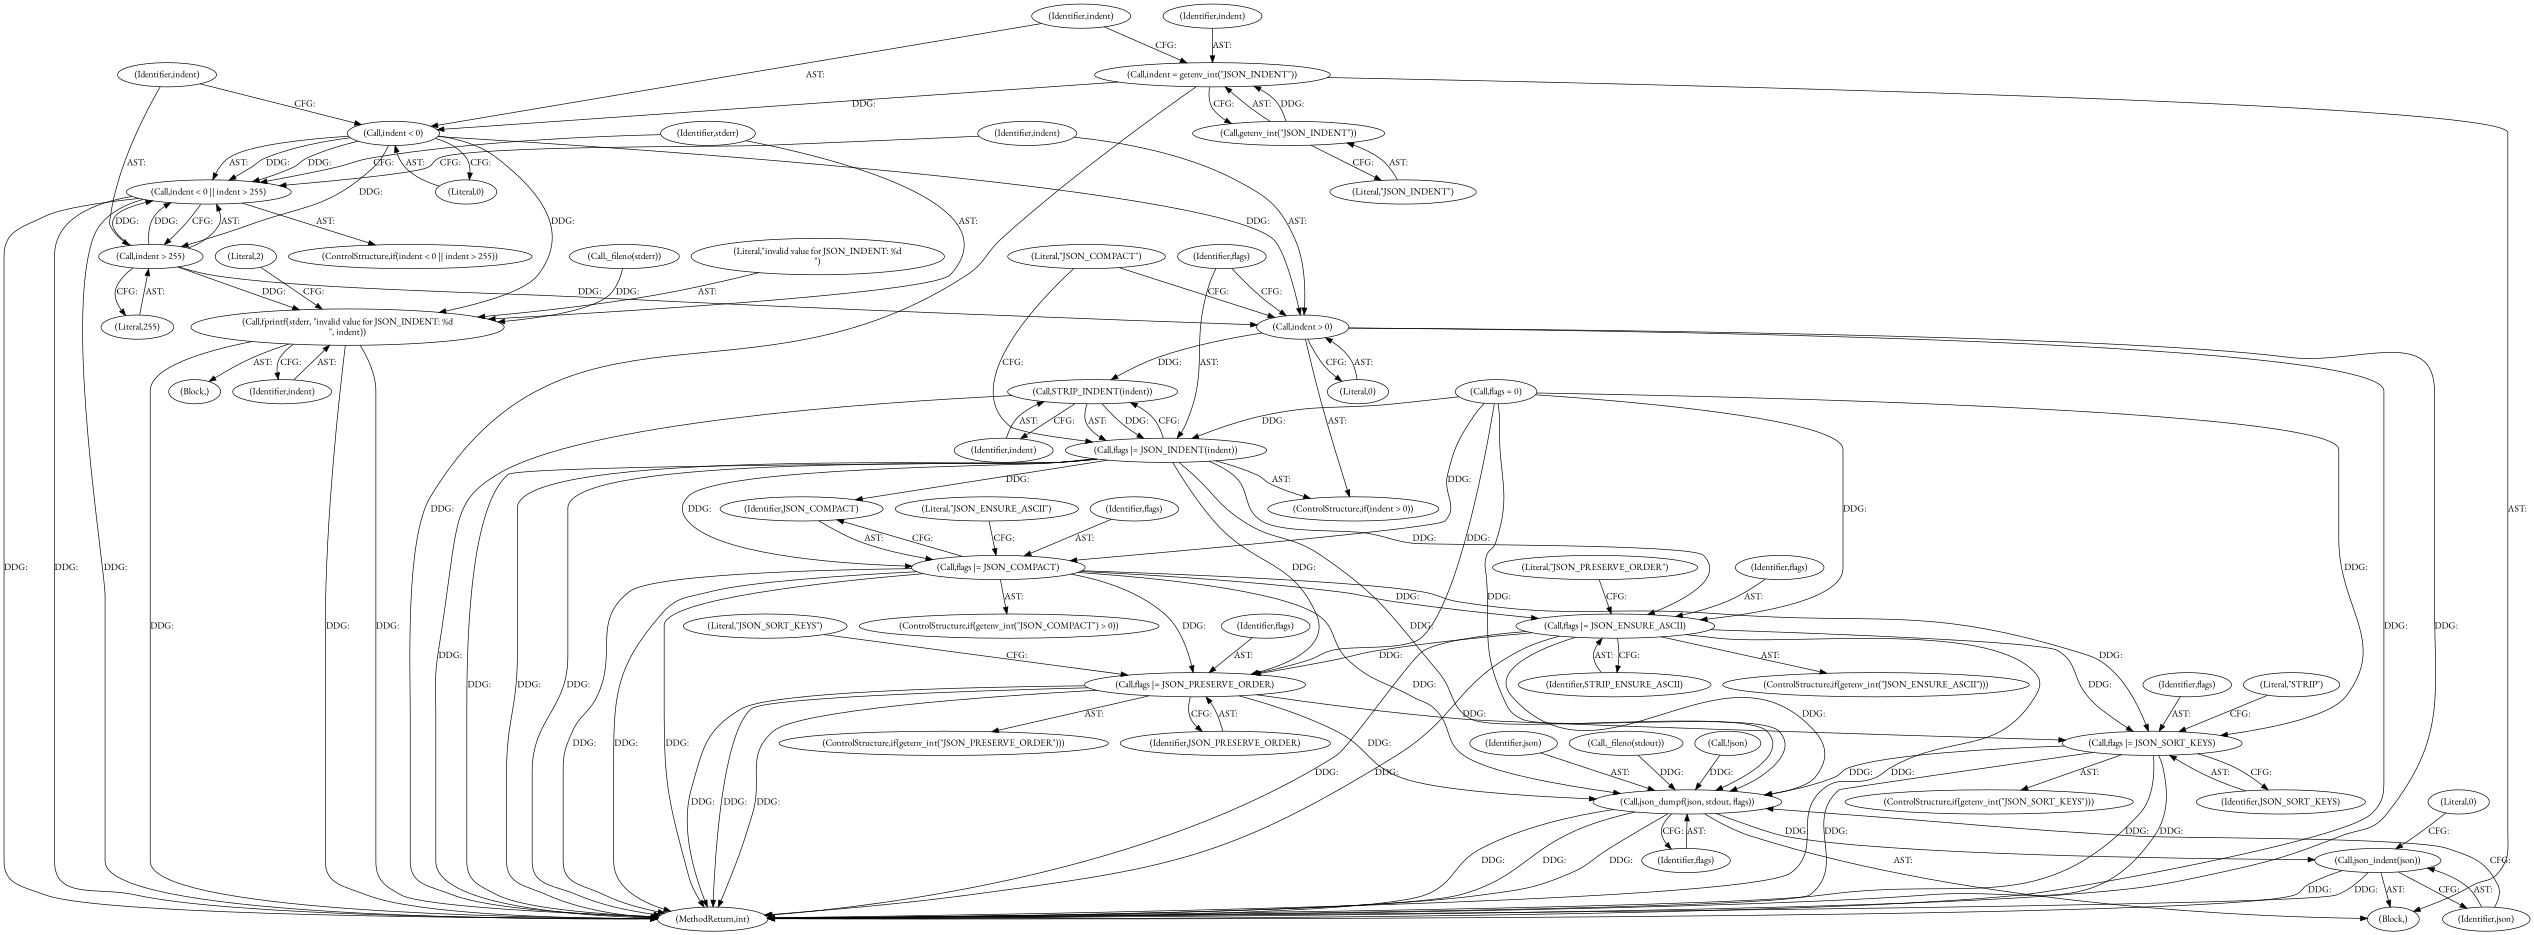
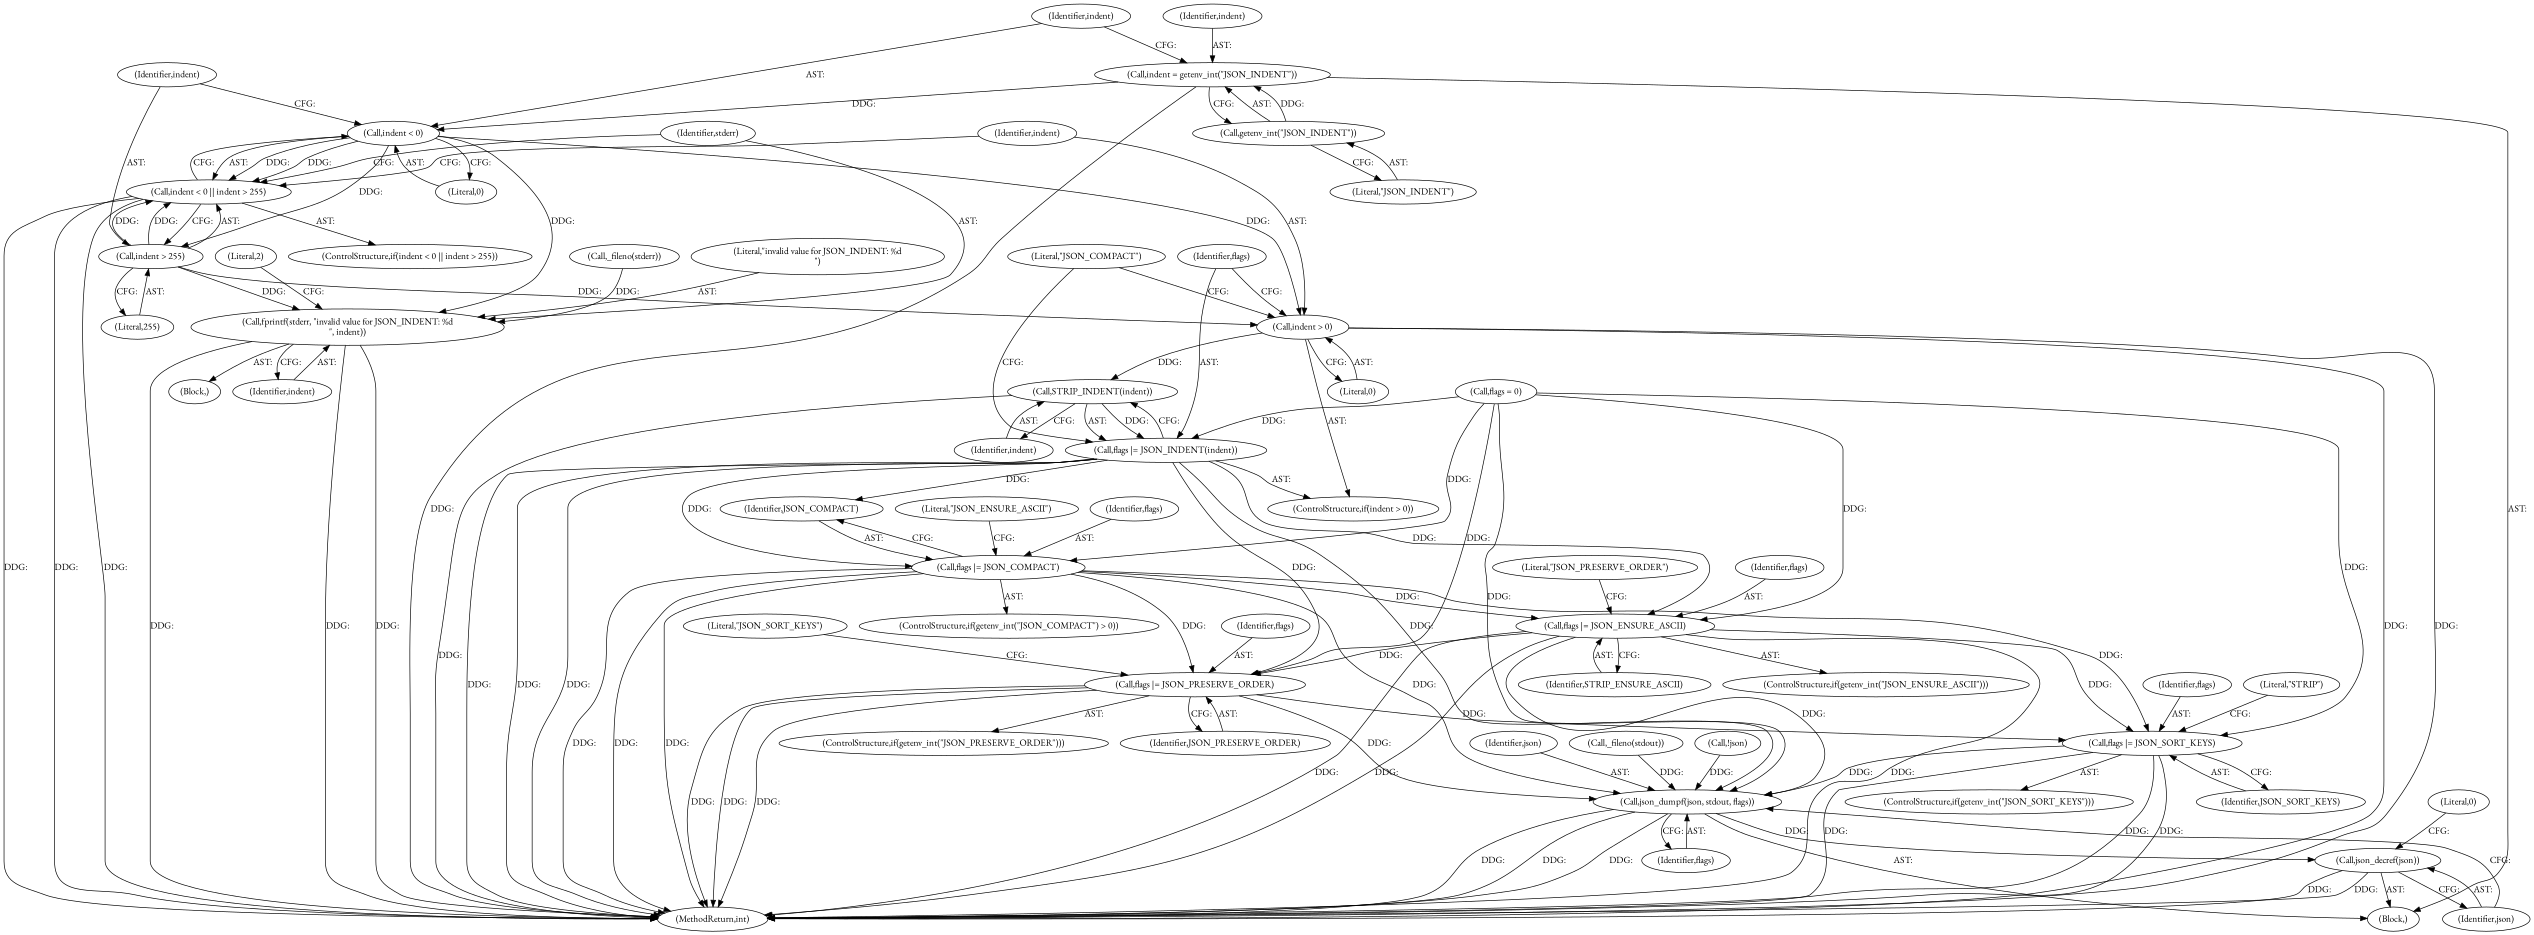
edge "(Call,indent < 0 || indent > 255)" -> "(Call,indent < 0)": added, label "CFG:"
node "(Call,json_indent(json))": label "(Call,json_indent(json))" -> "(Call,json_decref(json))"
